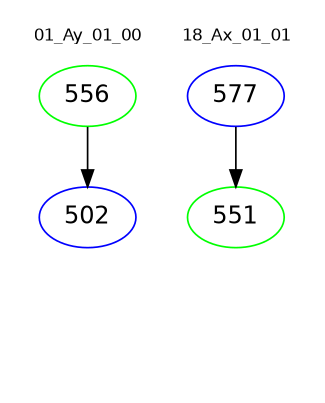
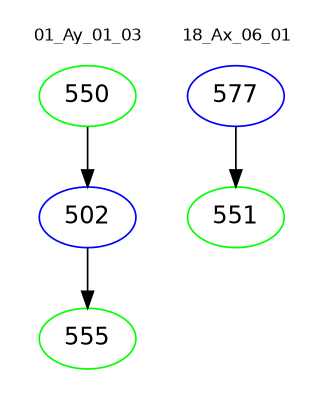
cluster "01_Ay_01_00": label "01_Ay_01_00" -> "01_Ay_01_03"
cluster "18_Ax_01_01": label "18_Ax_01_01" -> "18_Ax_06_01"
node "556": label "556" -> "550"
node "555": added
